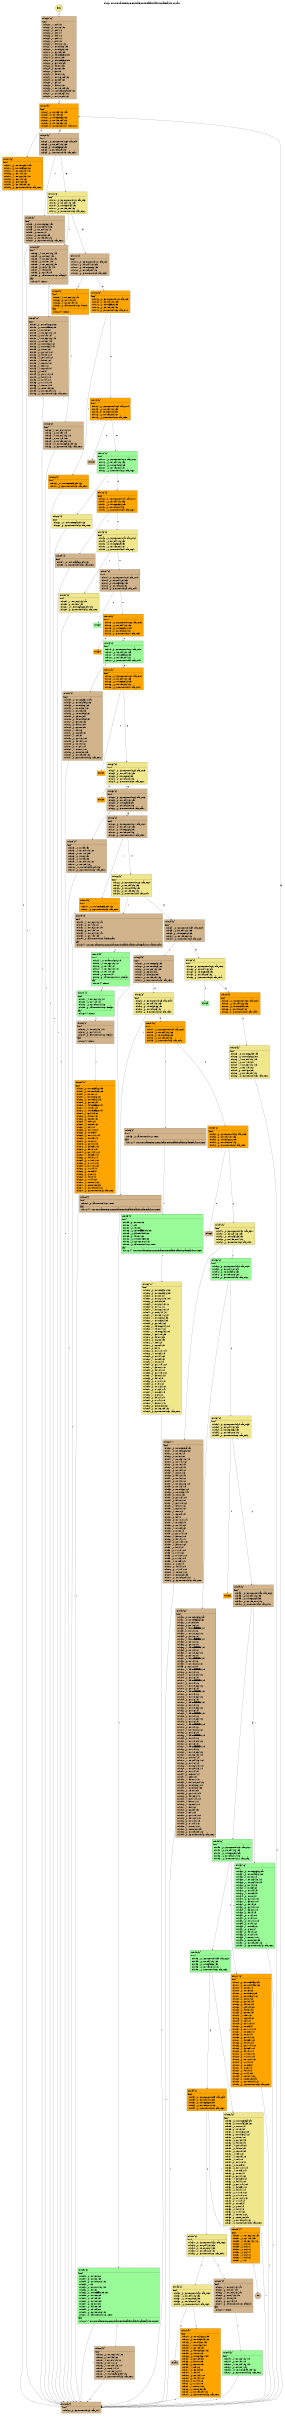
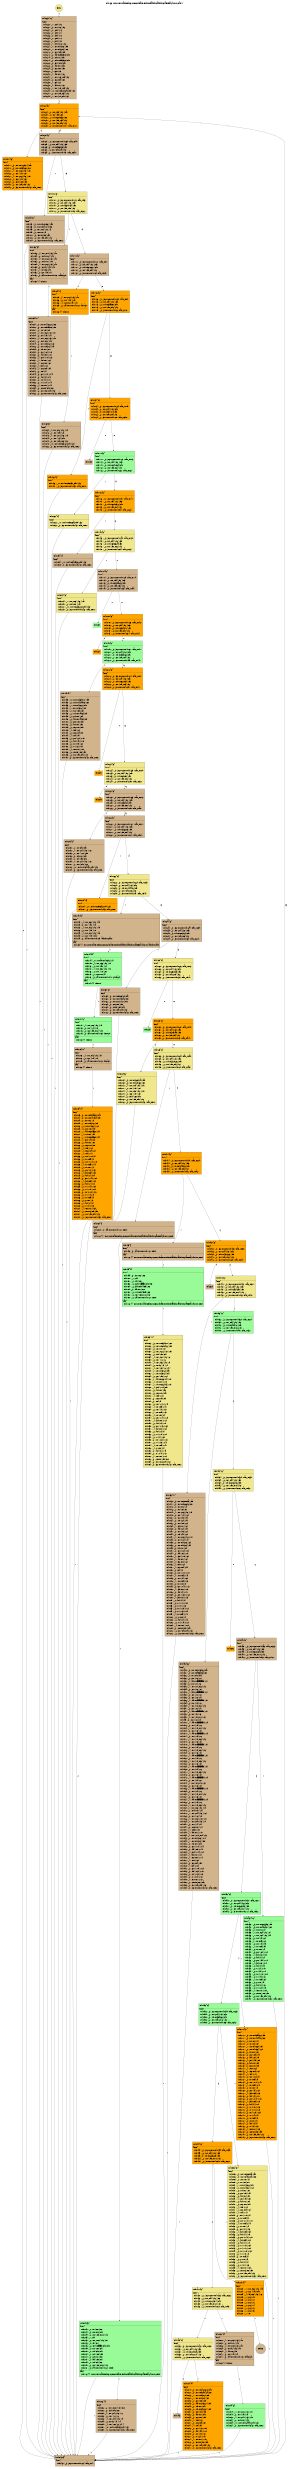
edge "0x401c5d [30]" -> "0x4018f8 [28]": now "0x4018dc [28]" -> "0x4018f8 [28]"
node "Exit": label "Exit" -> "Desktop"
